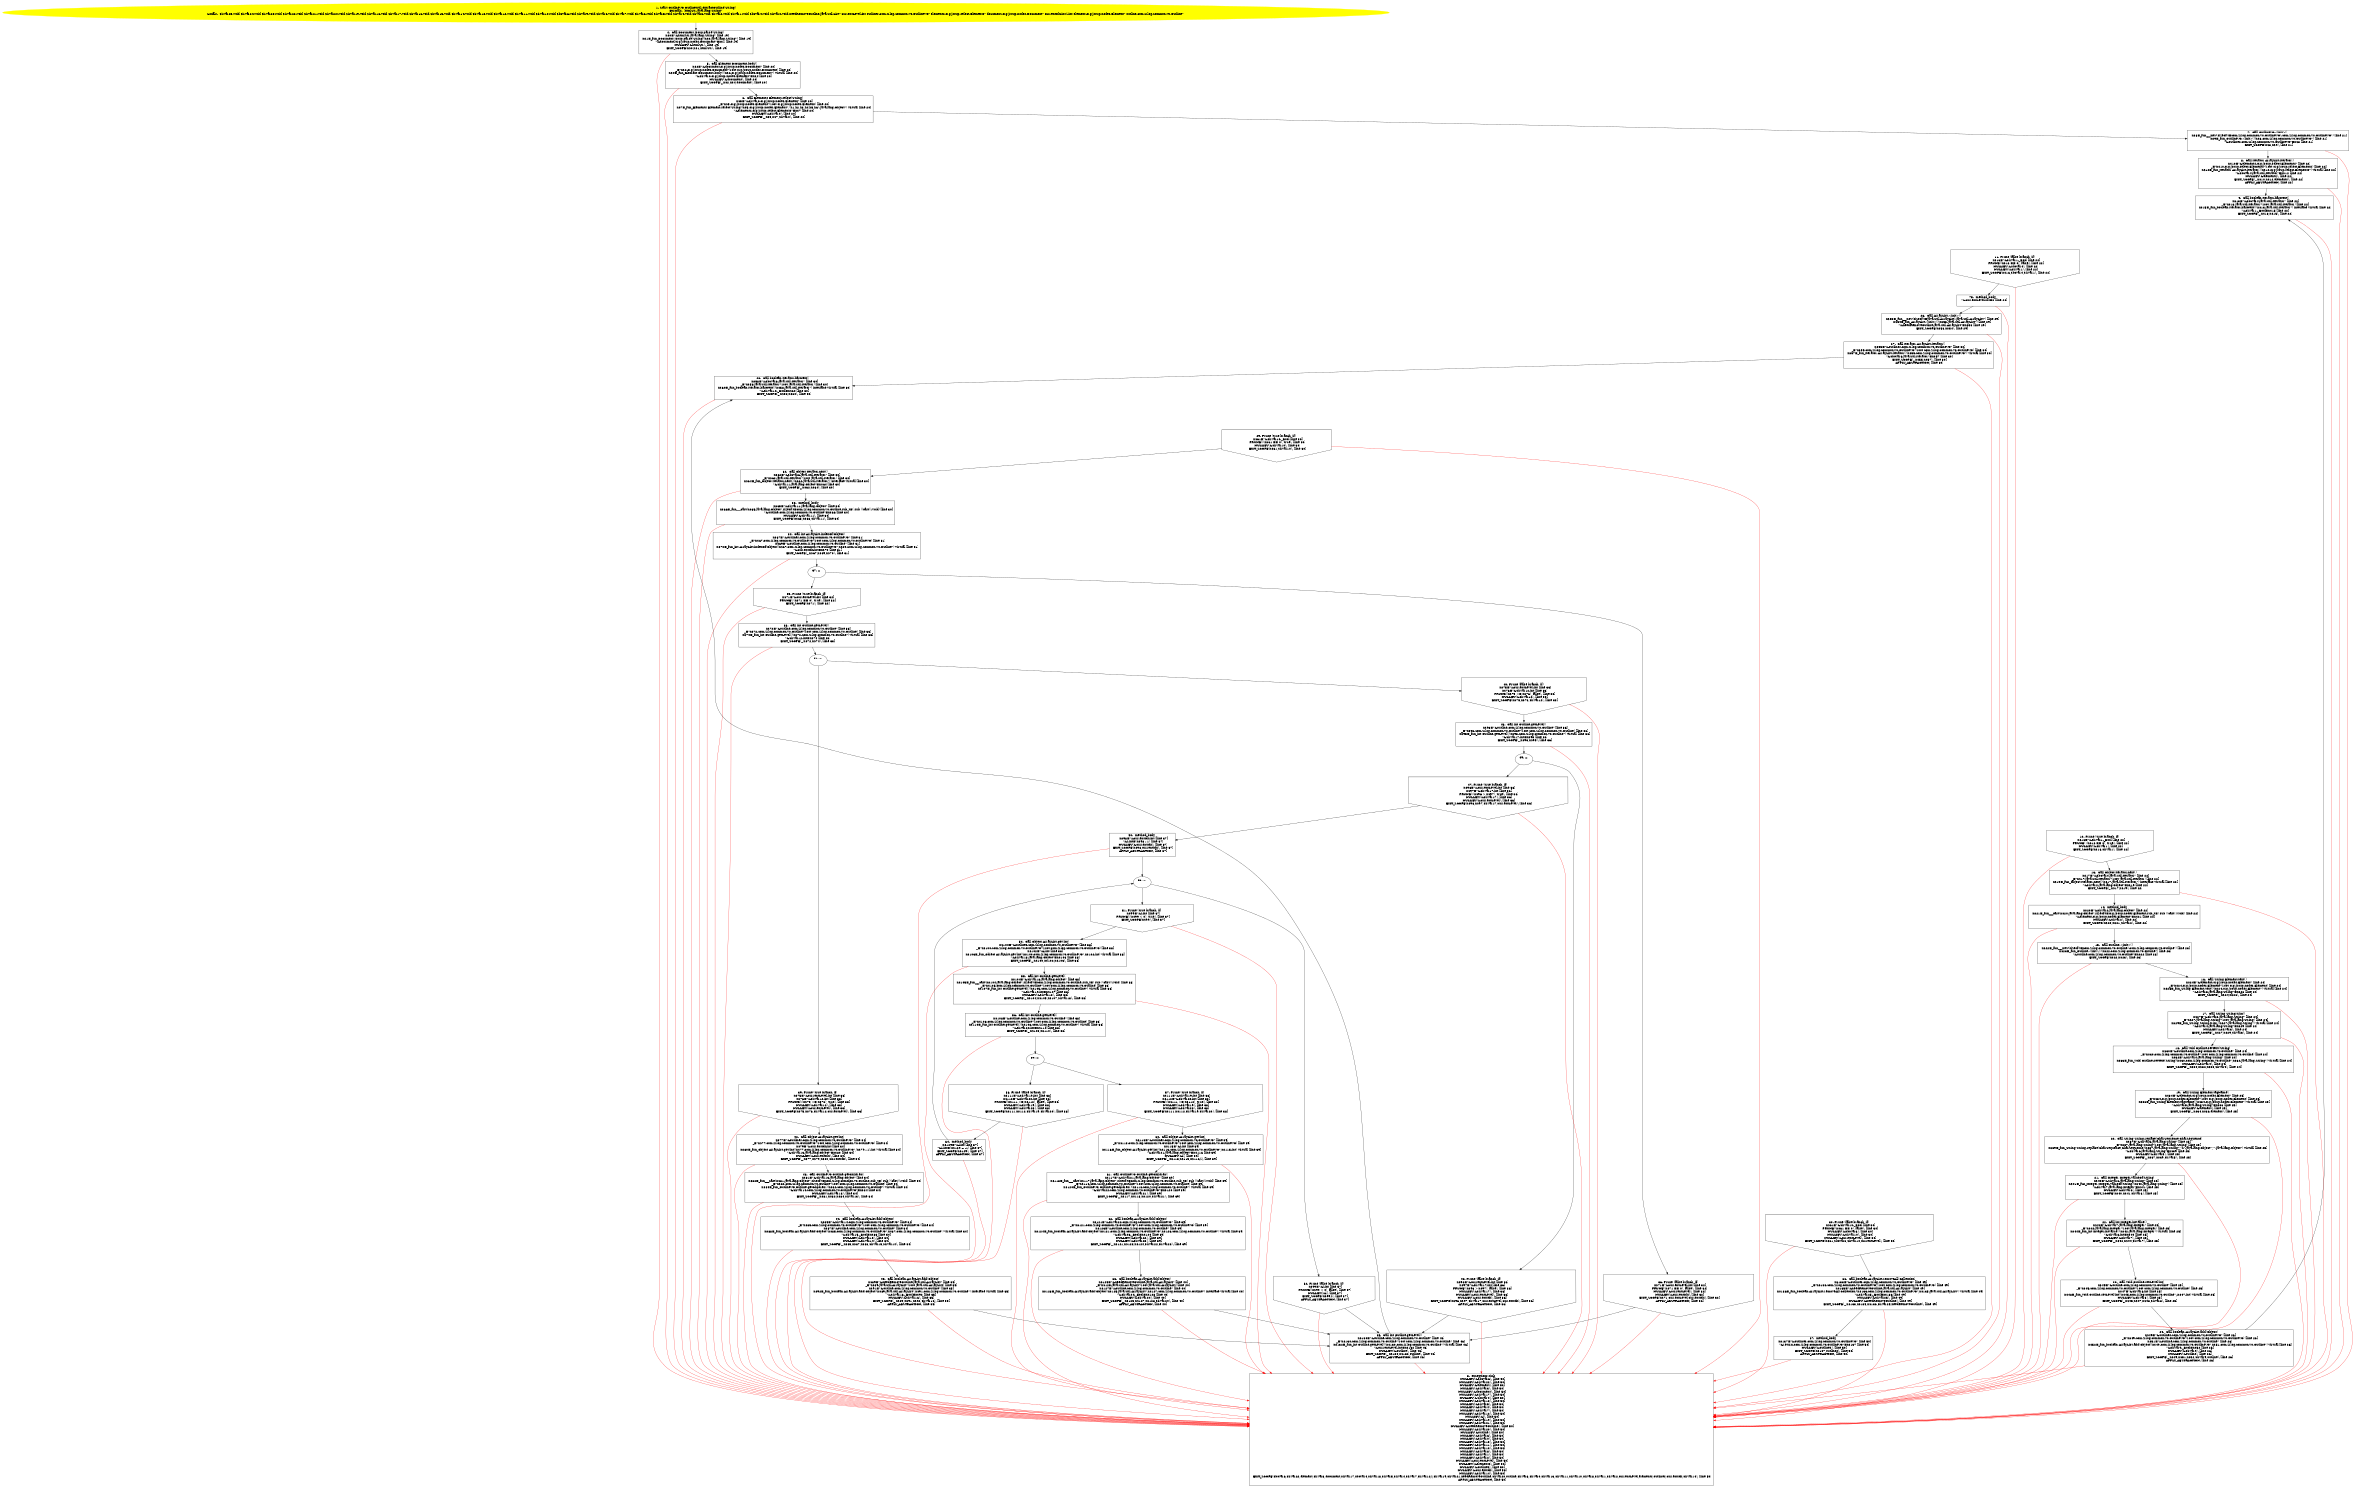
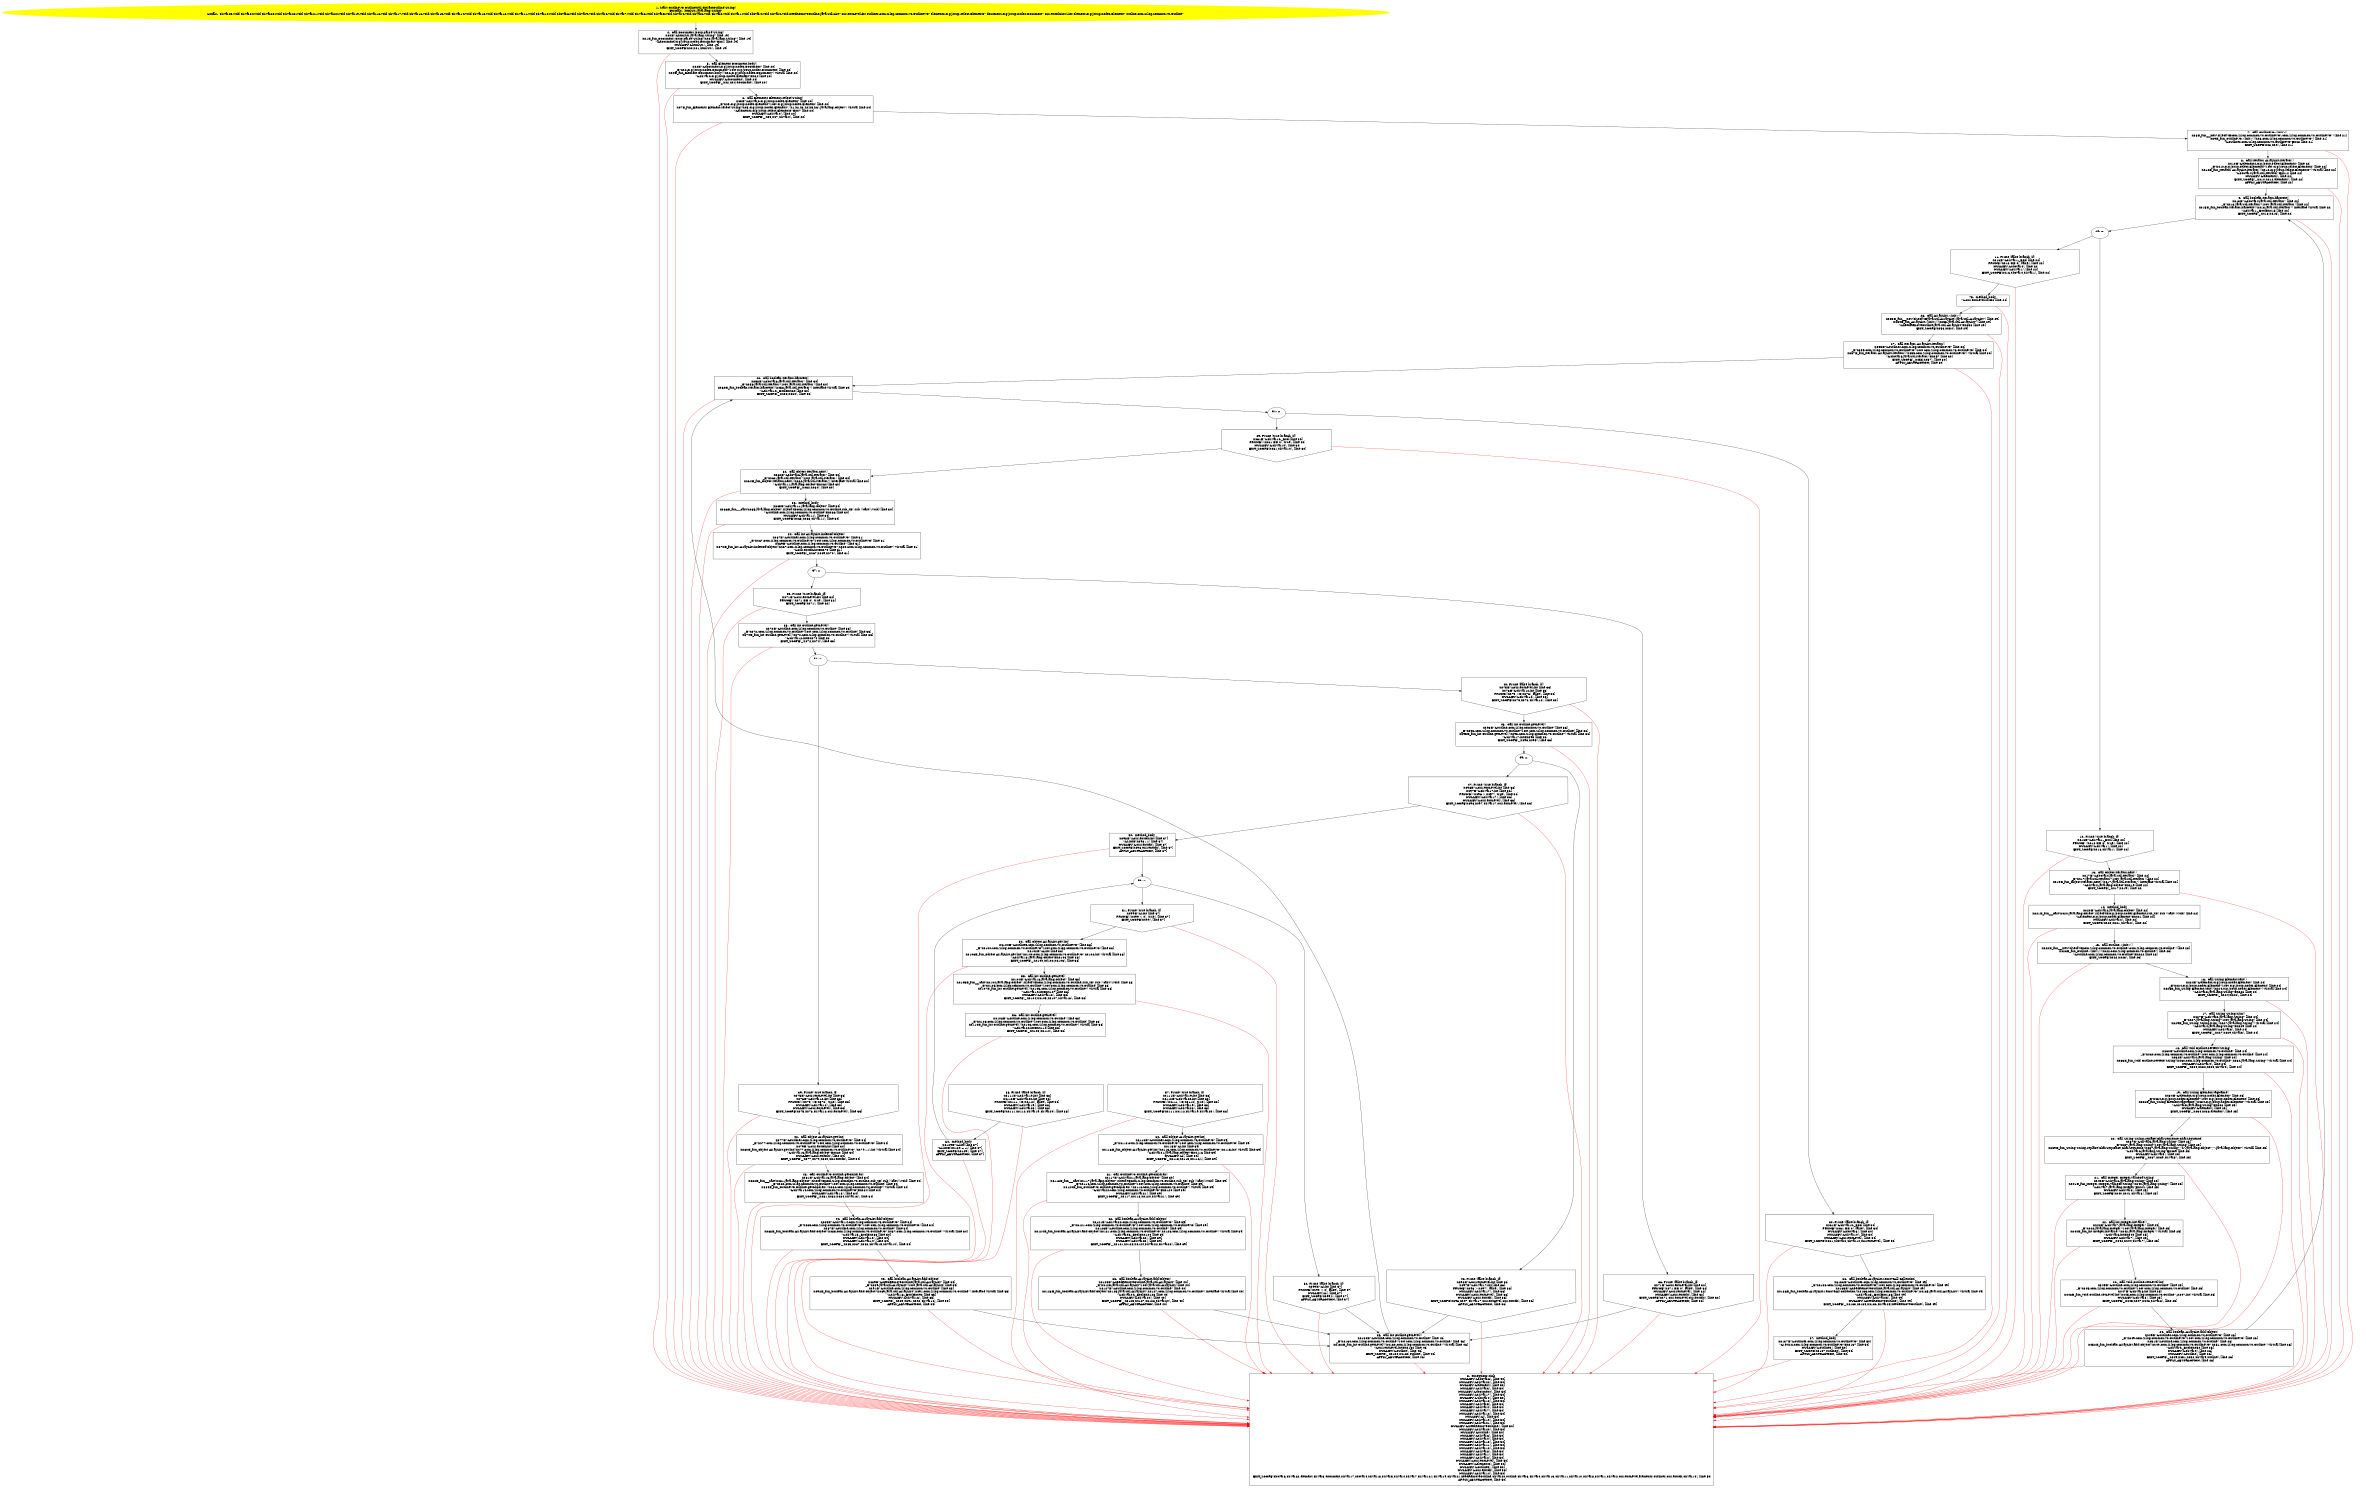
node "12: +": added
node "31: +": added
node "59: +": removed
